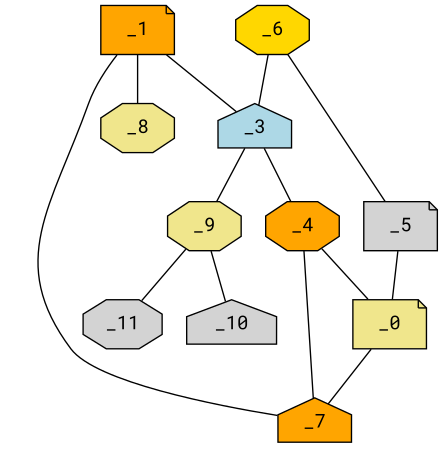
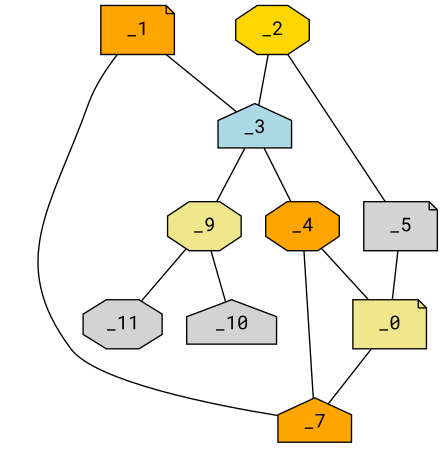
node "_6": label "_6" -> "_2"
node "_8": removed
